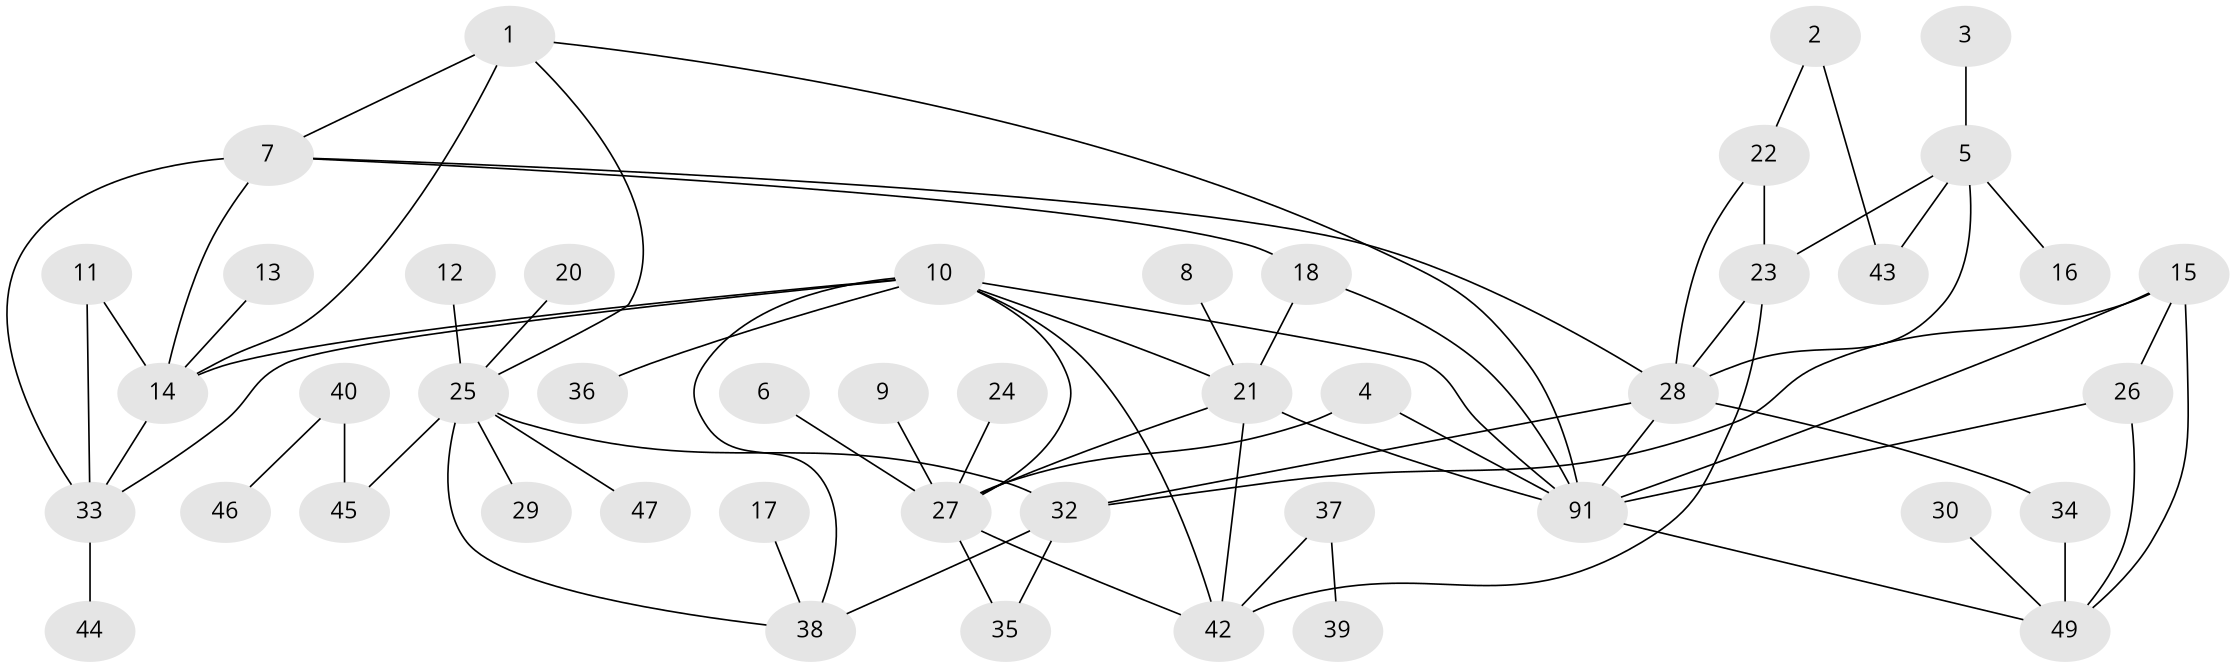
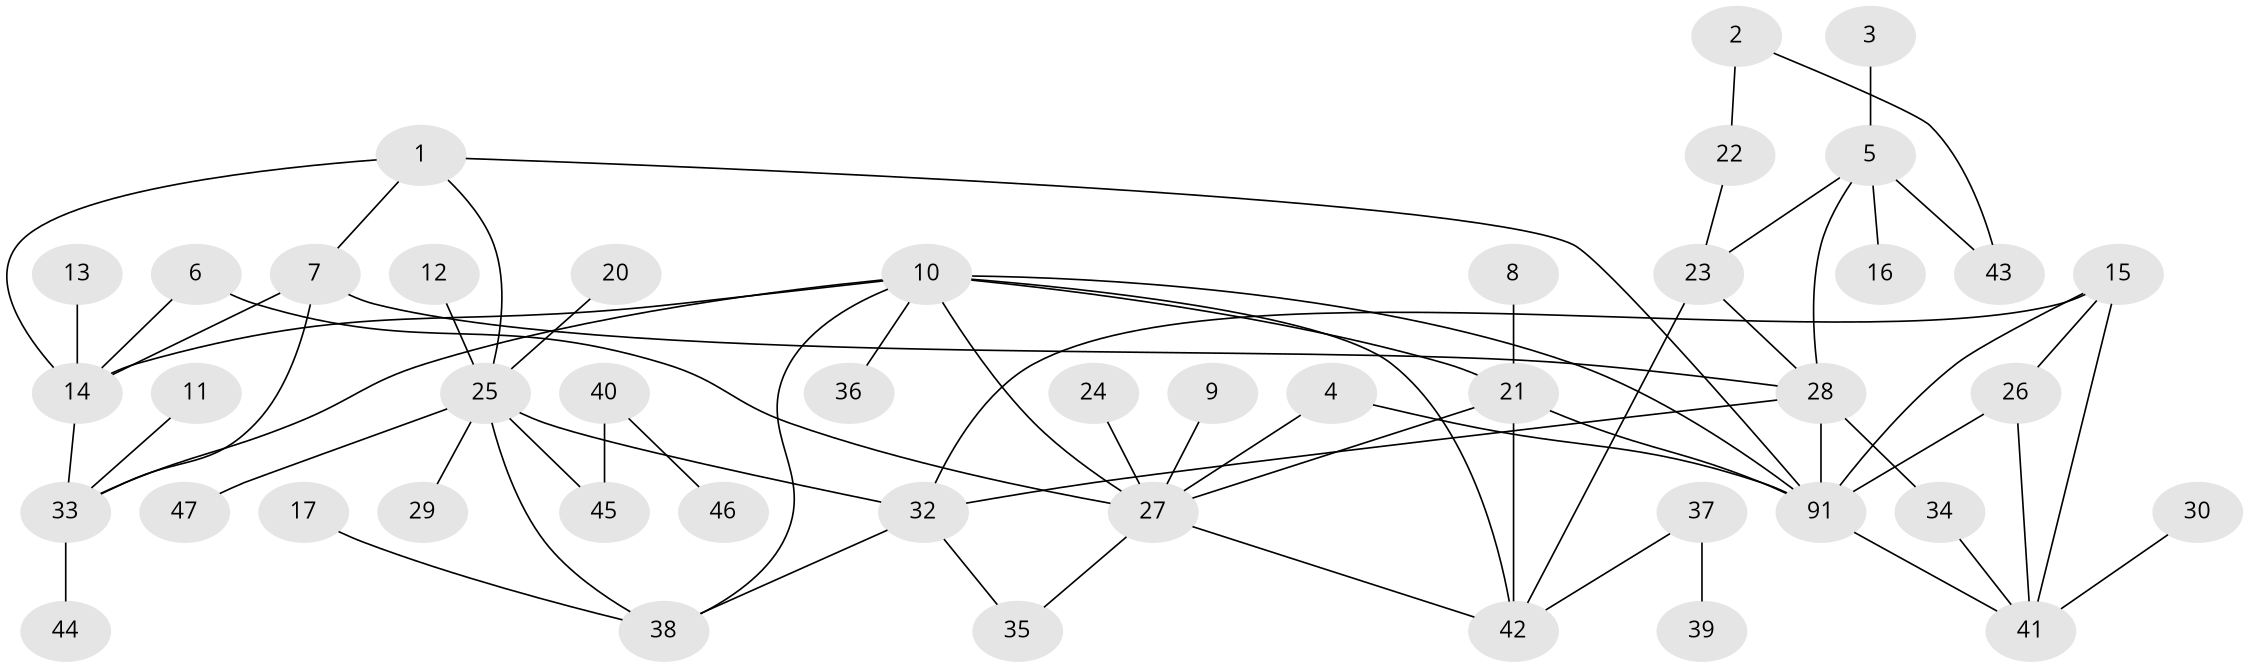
edge "22" -- "28": removed
node "18": removed
edge "11" -- "14": now "6" -- "14"
node "49": label "49" -> "41"
